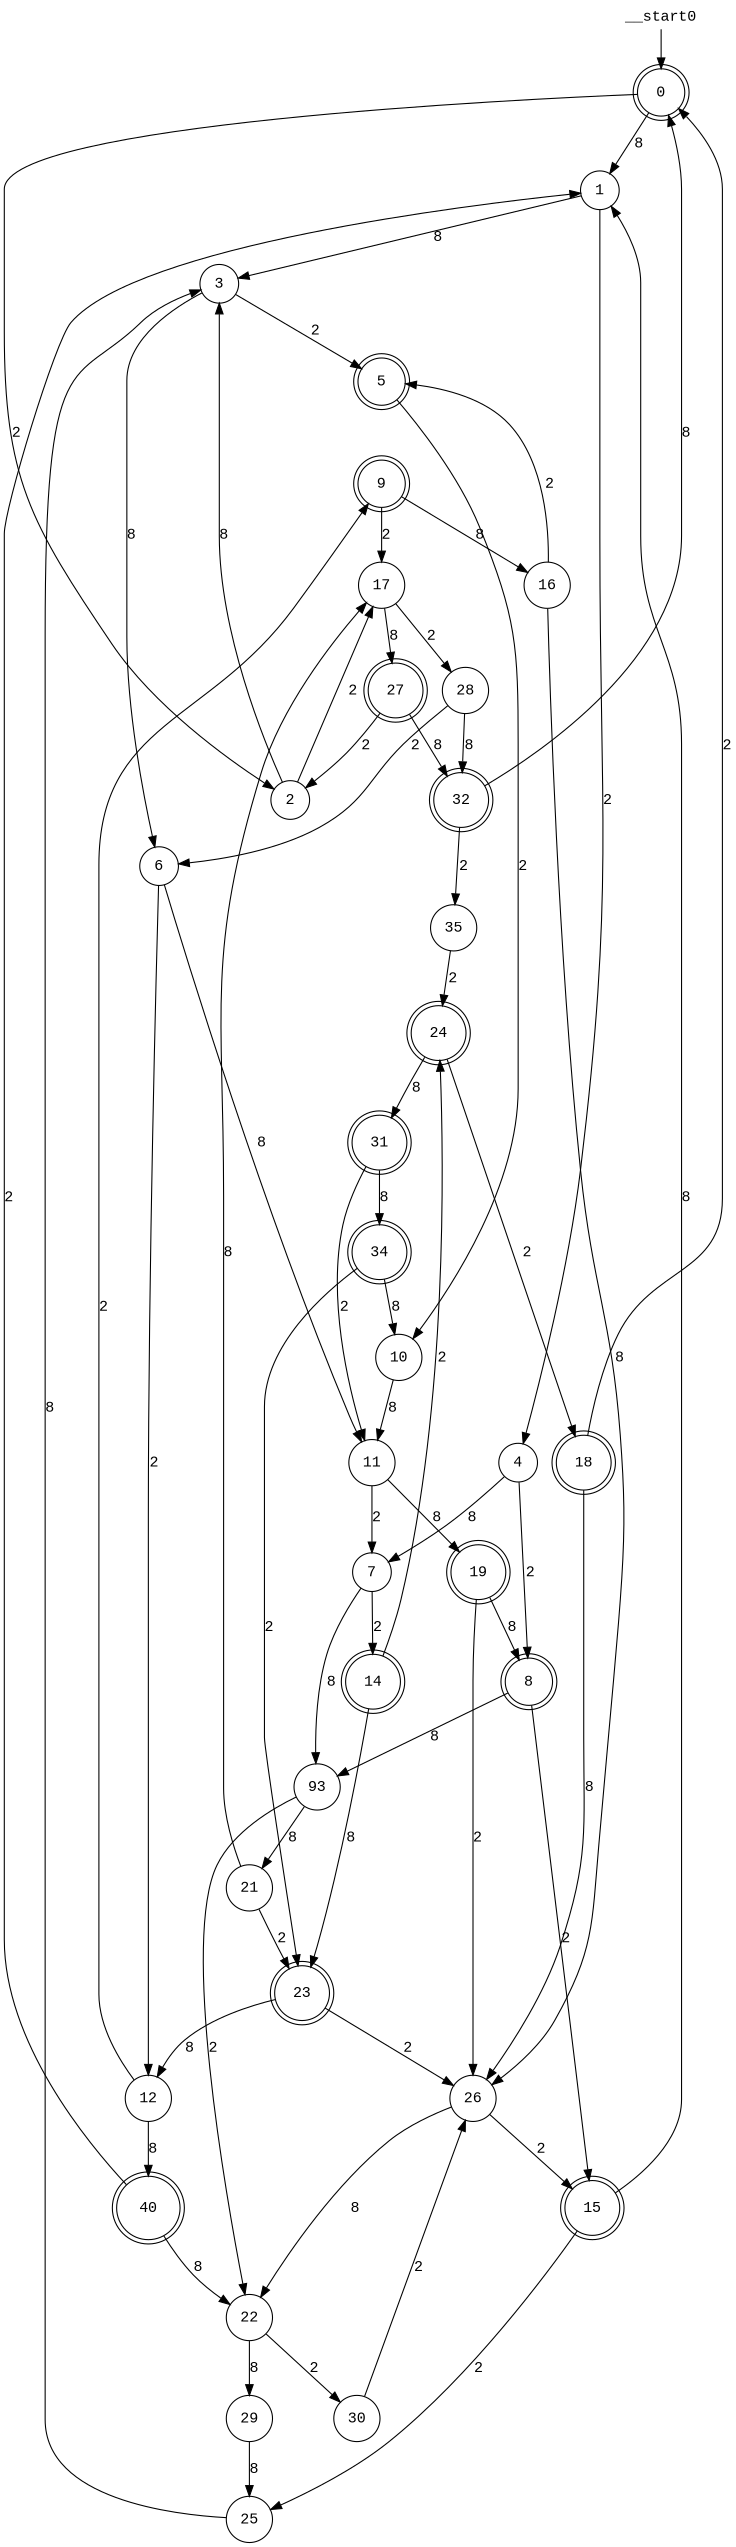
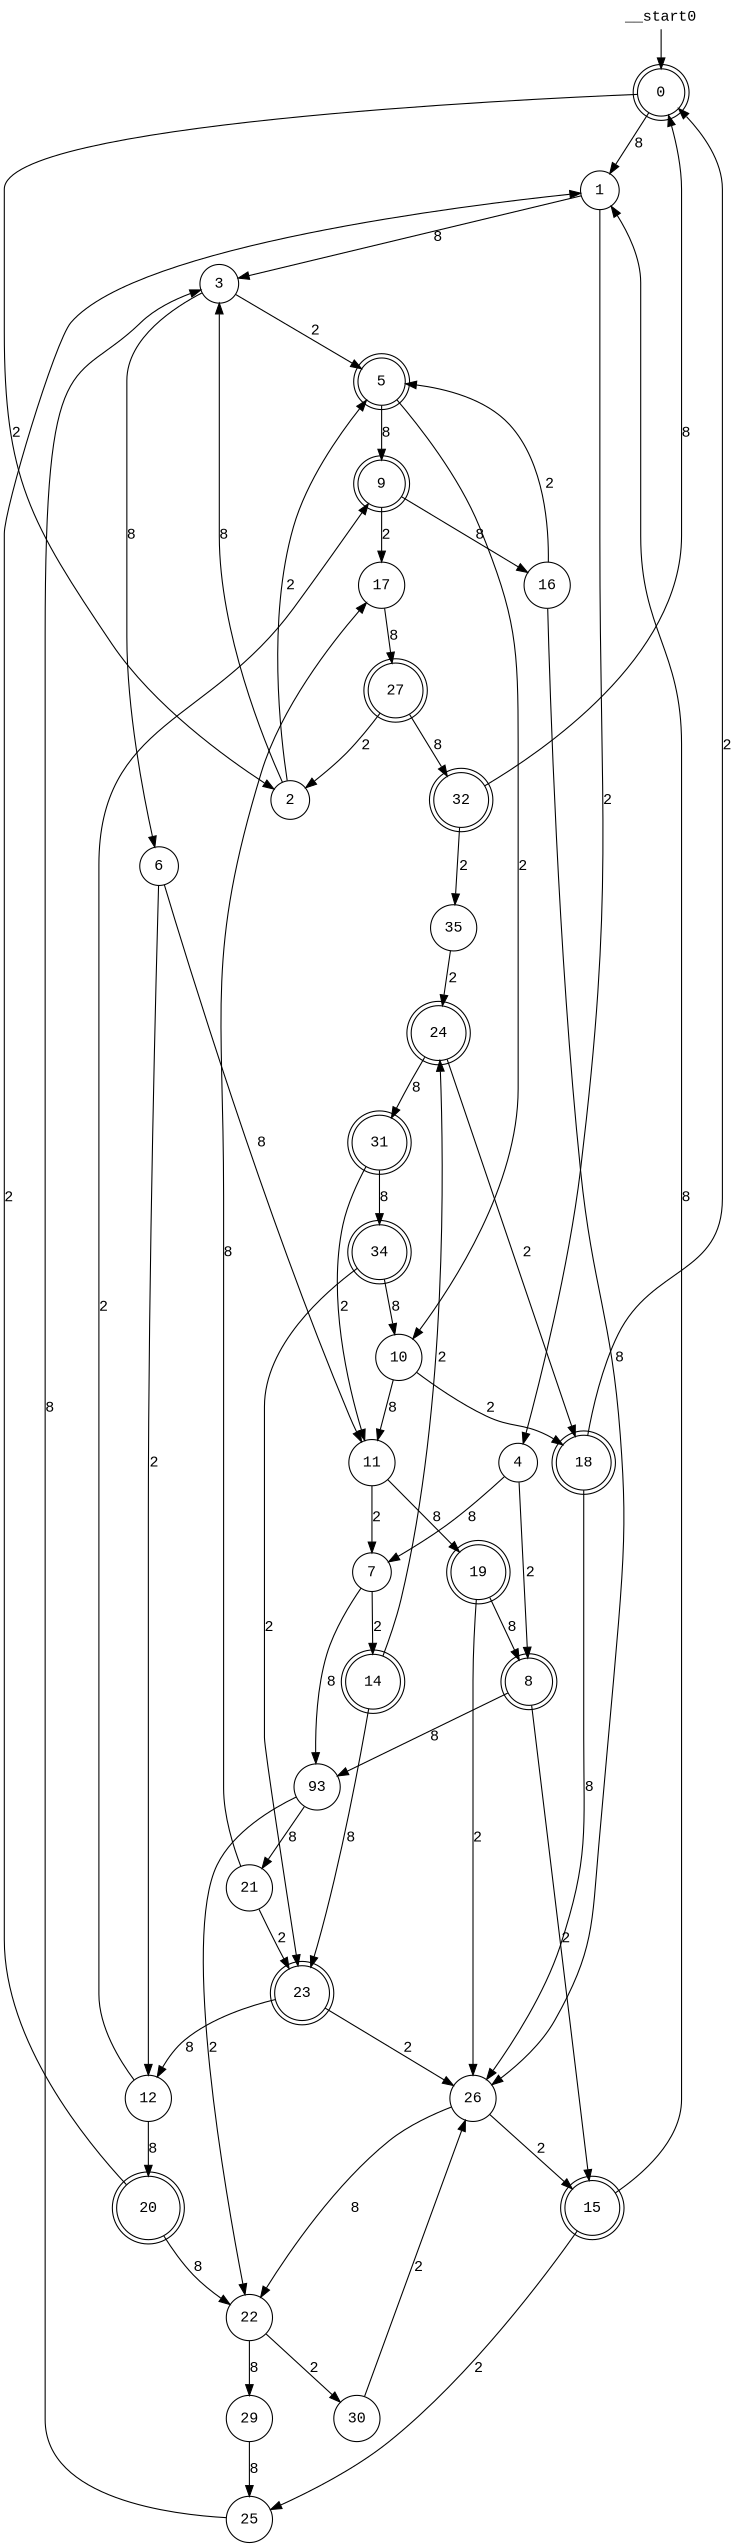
edge "5" -> "9": added, label "8"
node "28": removed
edge "2" -> "17": now "2" -> "5"
edge "10" -> "18": added, label "2"
node "40": label "40" -> "20"
